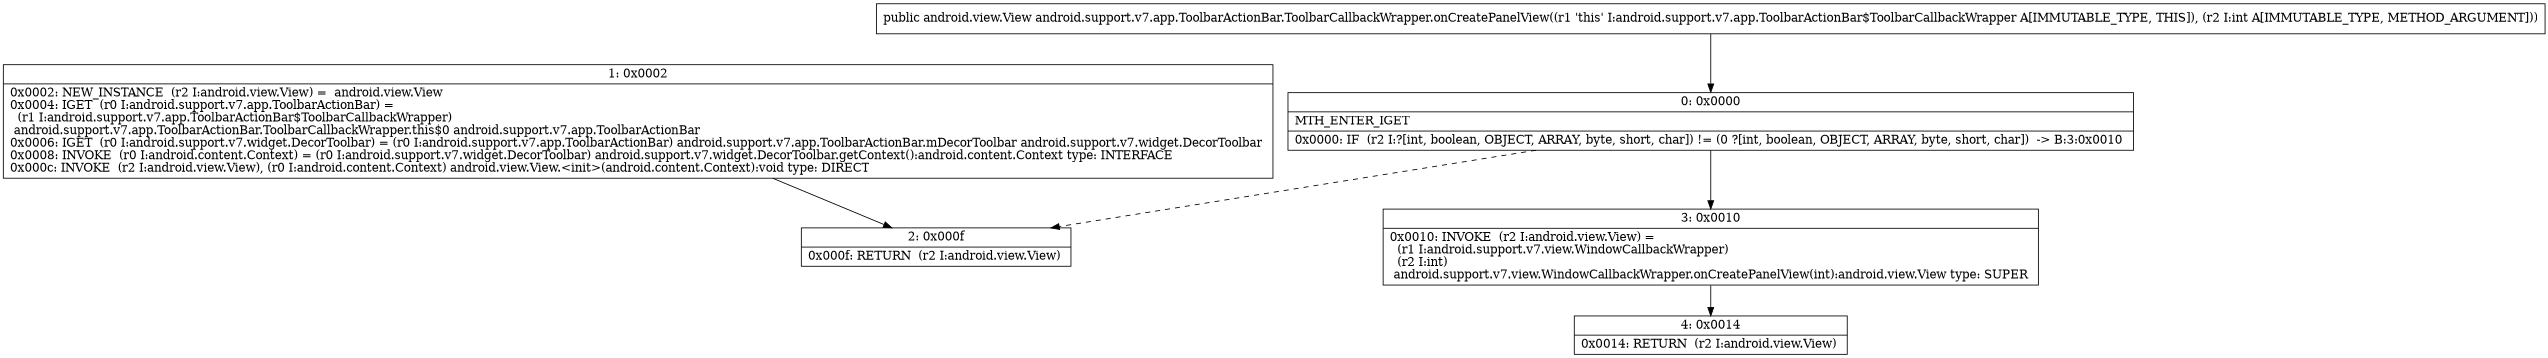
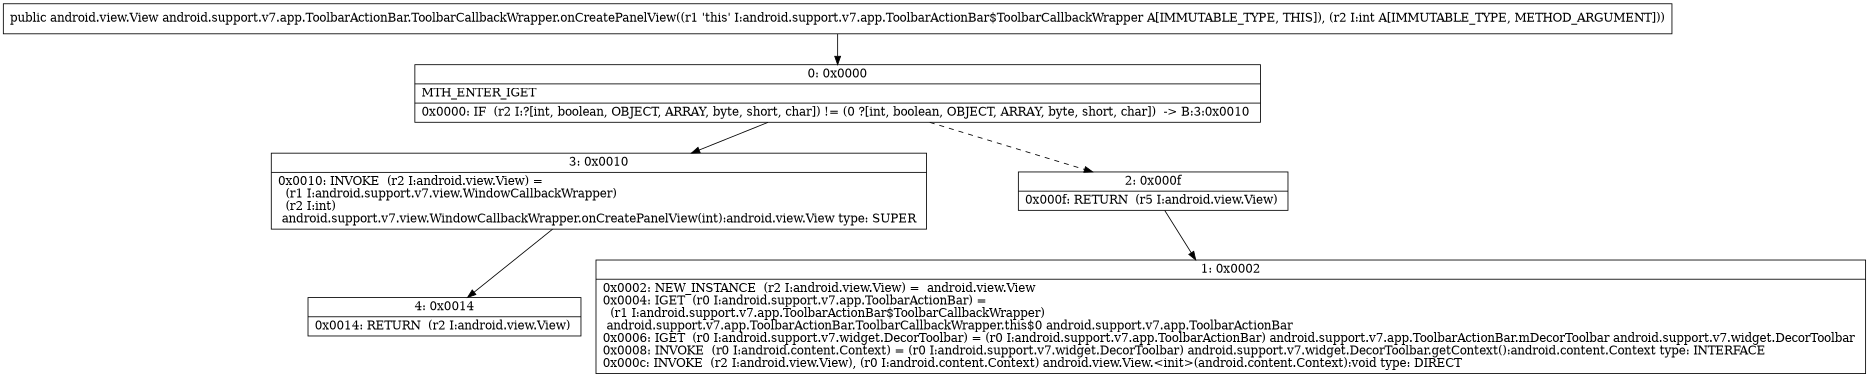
edge "1: 0x0002" -> "2: 0x000f": reversed
node "2: 0x000f": text "0x000f: RETURN  (r2 I:android.view.View)" -> "0x000f: RETURN  (r5 I:android.view.View)"
